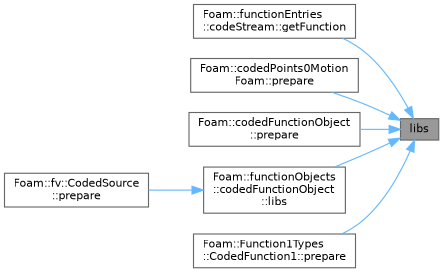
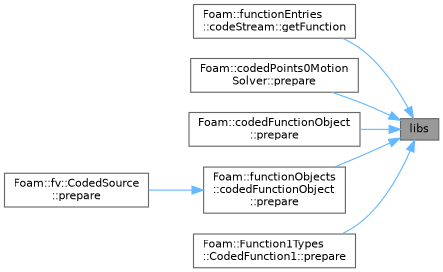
node "Foam::codedPoints0Motion Foam::prepare": label "Foam::codedPoints0Motion Foam::prepare" -> "Foam::codedPoints0Motion Solver::prepare"
node "Foam::functionObjects ::codedFunctionObject ::libs": label "Foam::functionObjects ::codedFunctionObject ::libs" -> "Foam::functionObjects ::codedFunctionObject ::prepare"
